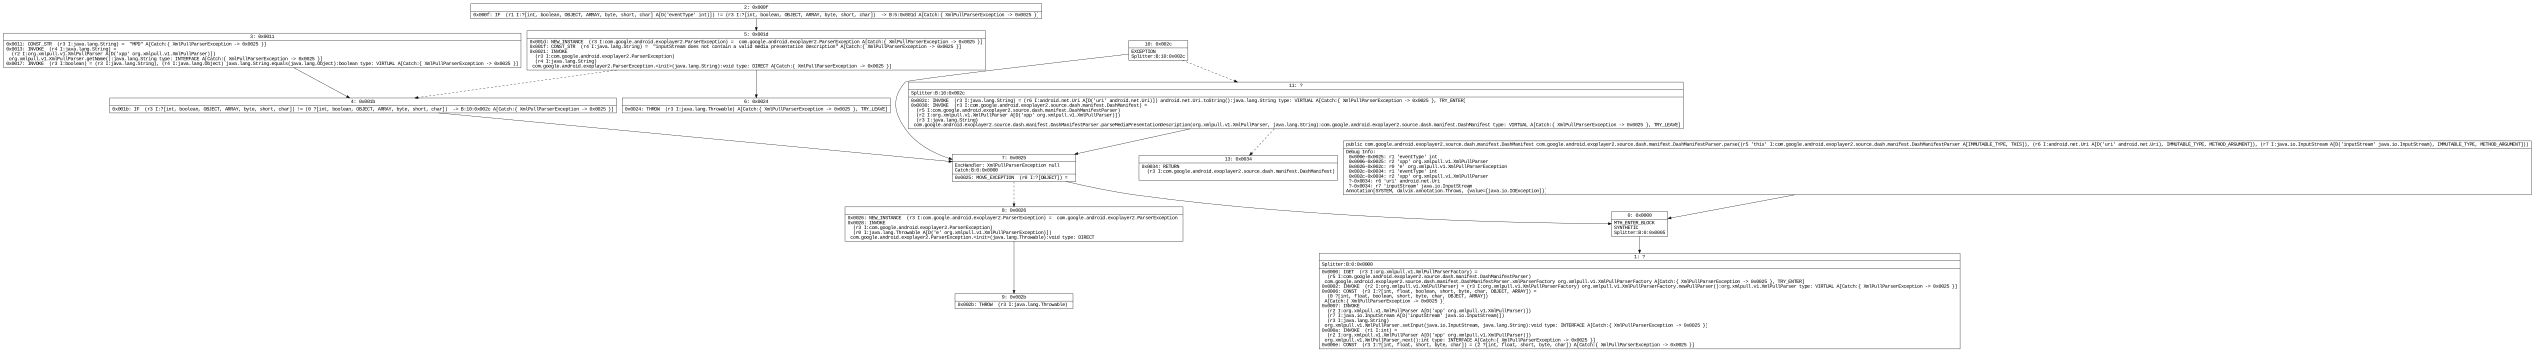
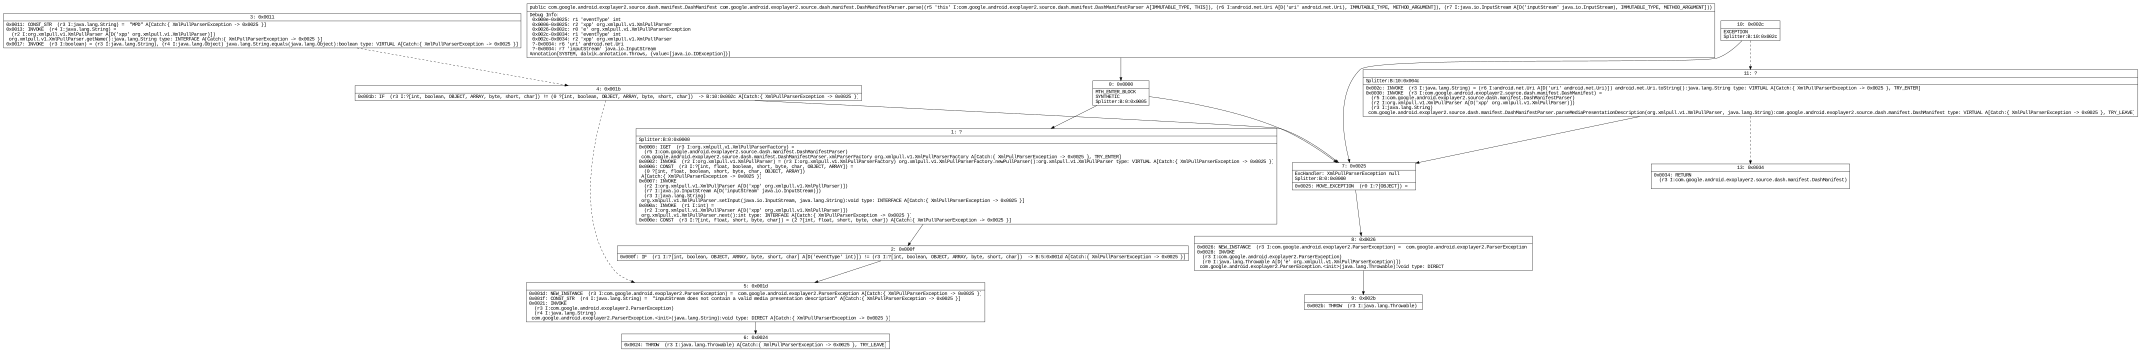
edge "3: 0x0011" -> "4: 0x001b": style solid -> dashed
edge "5: 0x001d" -> "4: 0x001b": reversed
node "11: ?": text "Splitter:B:10:0x002c" -> "Splitter:B:10:0x004c"
node "7: 0x0025": text "Catch:B:0:0x0000" -> "Splitter:B:0:0x0000"
edge "7: 0x0025" -> "8: 0x0026": style dashed -> solid
edge "7: 0x0025" -> "0: 0x0000": reversed
edge "1: ?" -> "2: 0x000f": added
